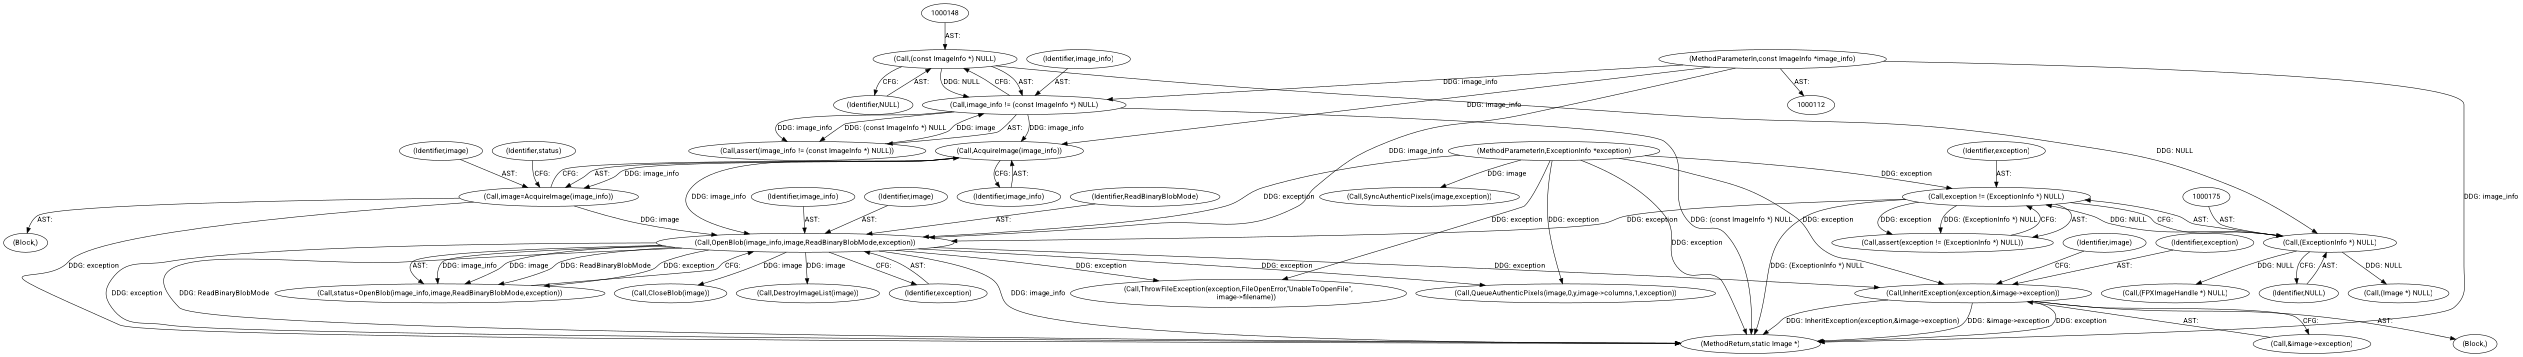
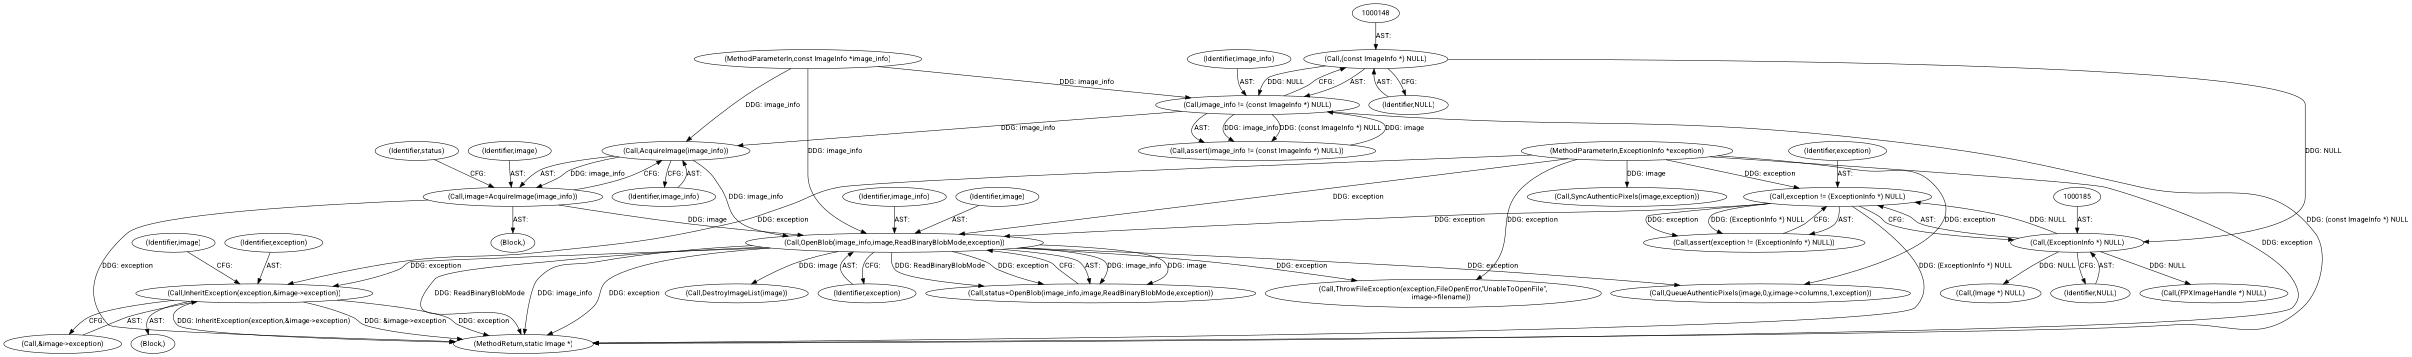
node "1000112": removed
node "(Identifier,ReadBinaryBlobMode)": removed
node "1000175": label "1000175" -> "1000185"
edge "(MethodParameterIn,const ImageInfo *image_info)" -> "(MethodReturn,static Image *)": removed, label "DDG: image_info"
node "(Call,CloseBlob(image))": removed
